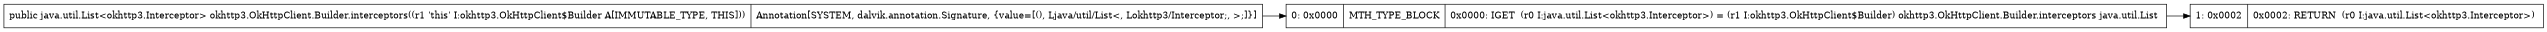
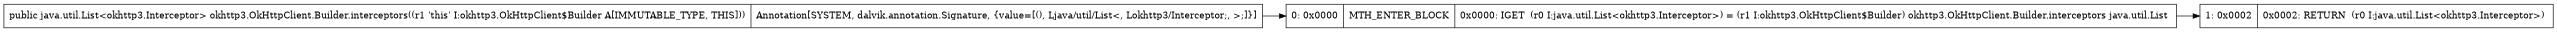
node "0: 0x0000": text "MTH_TYPE_BLOCK" -> "MTH_ENTER_BLOCK"
